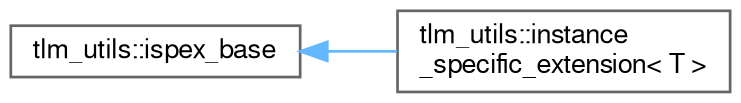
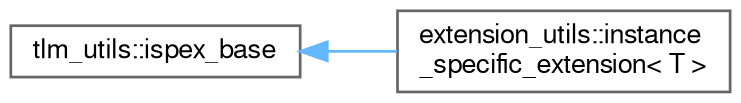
node "tlm_utils::instance _specific_extension< T >": label "tlm_utils::instance _specific_extension< T >" -> "extension_utils::instance _specific_extension< T >"
